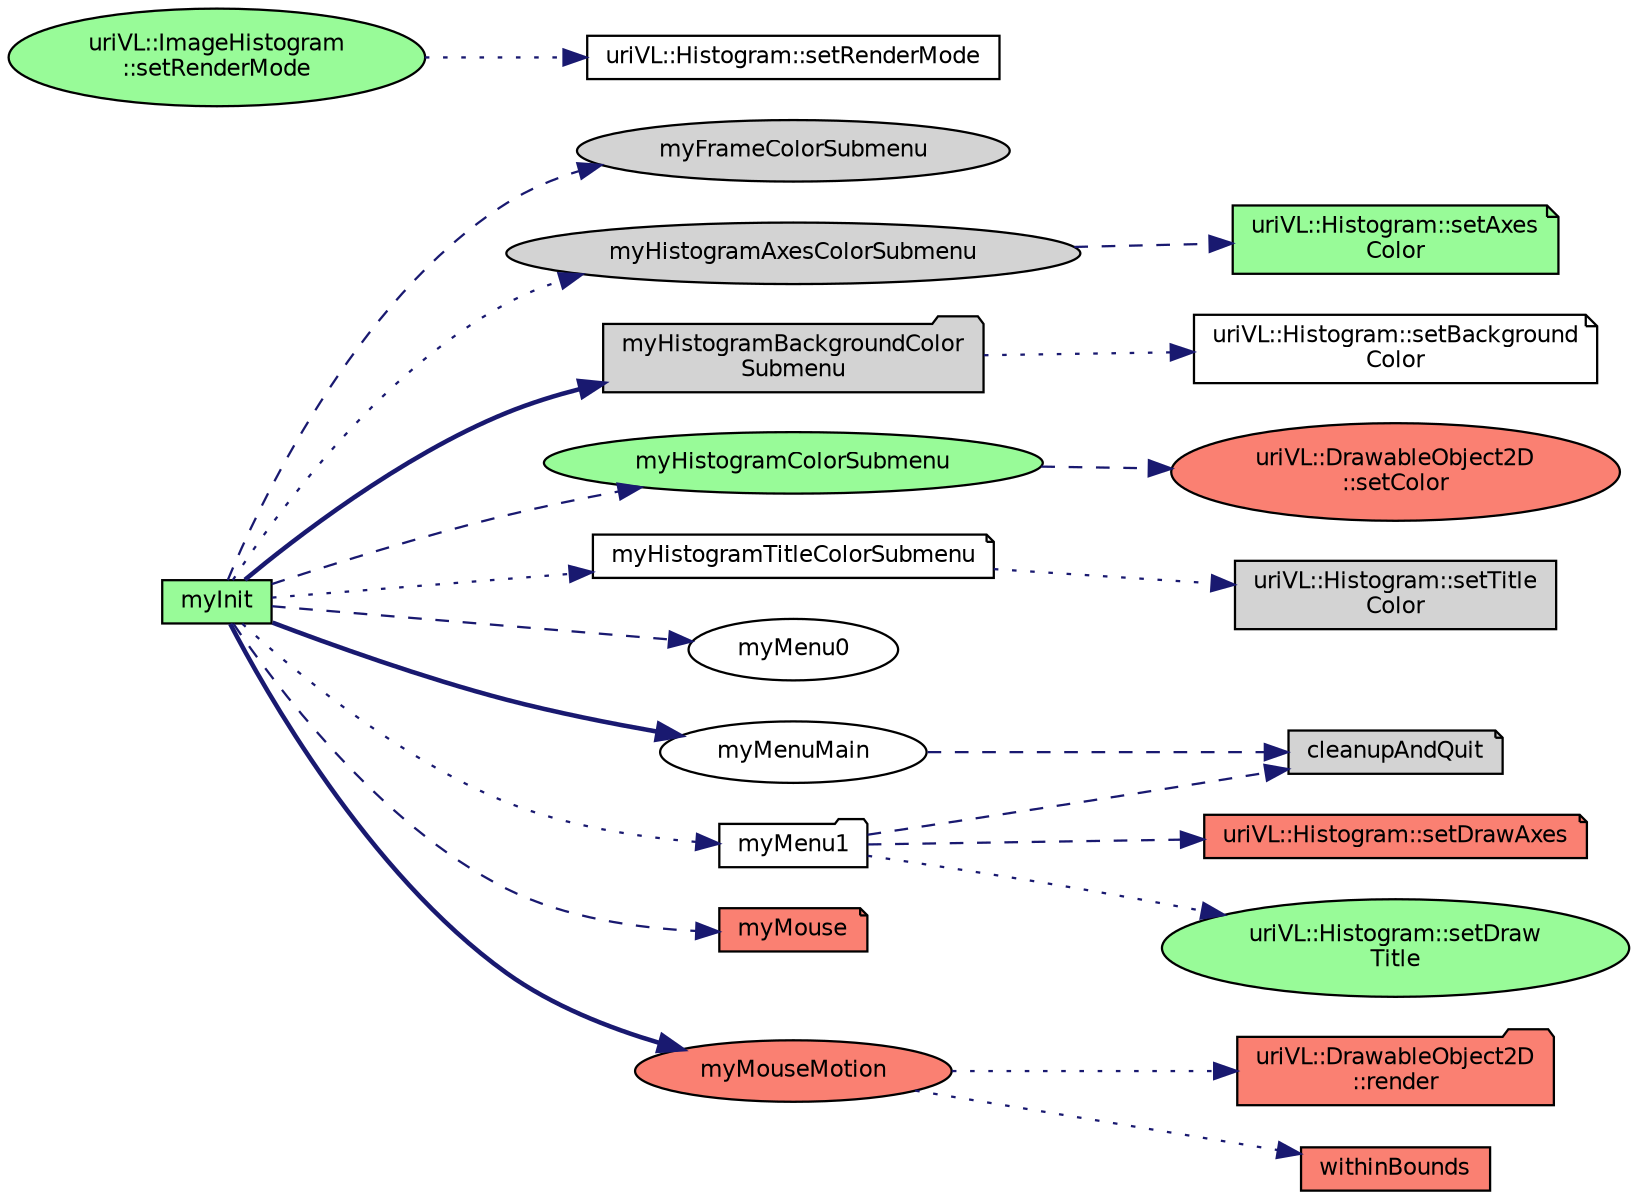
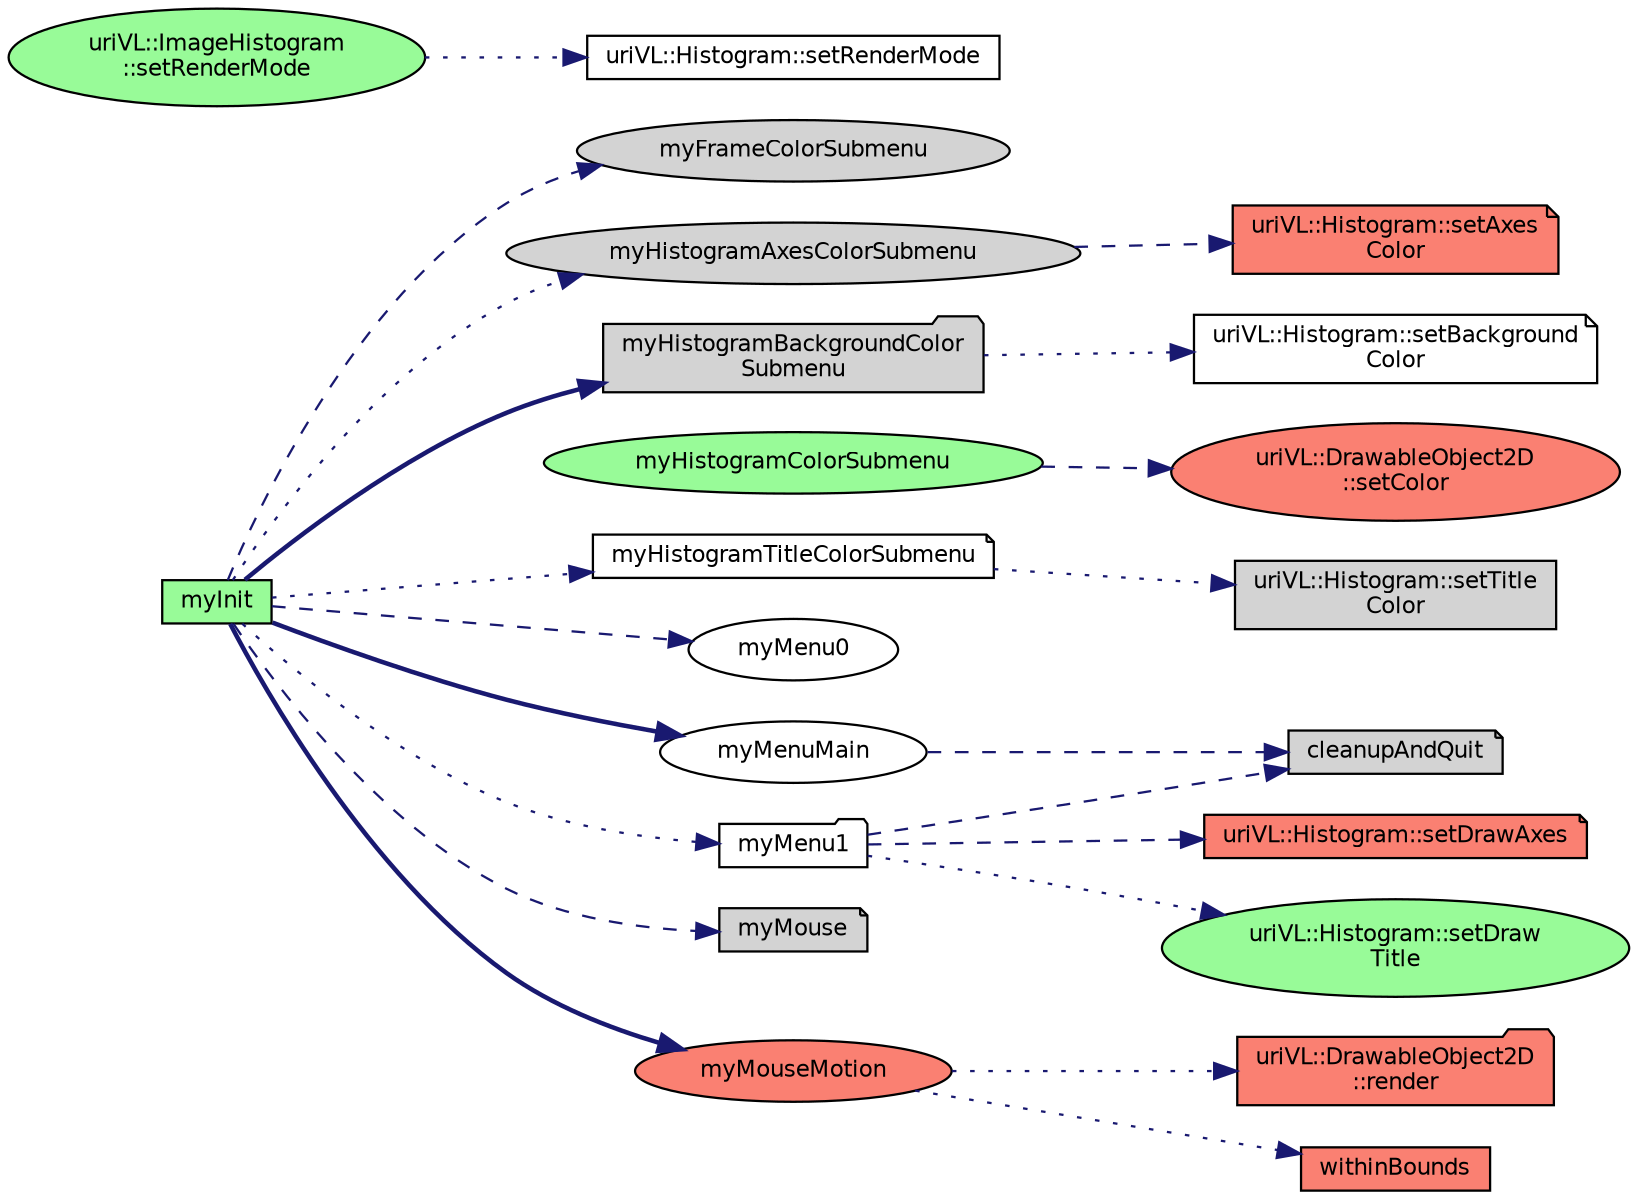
node "uriVL::Histogram::setAxes Color": fillcolor palegreen -> salmon
edge "myInit" -> "myHistogramColorSubmenu": removed
node "myMouse": fillcolor salmon -> lightgrey
